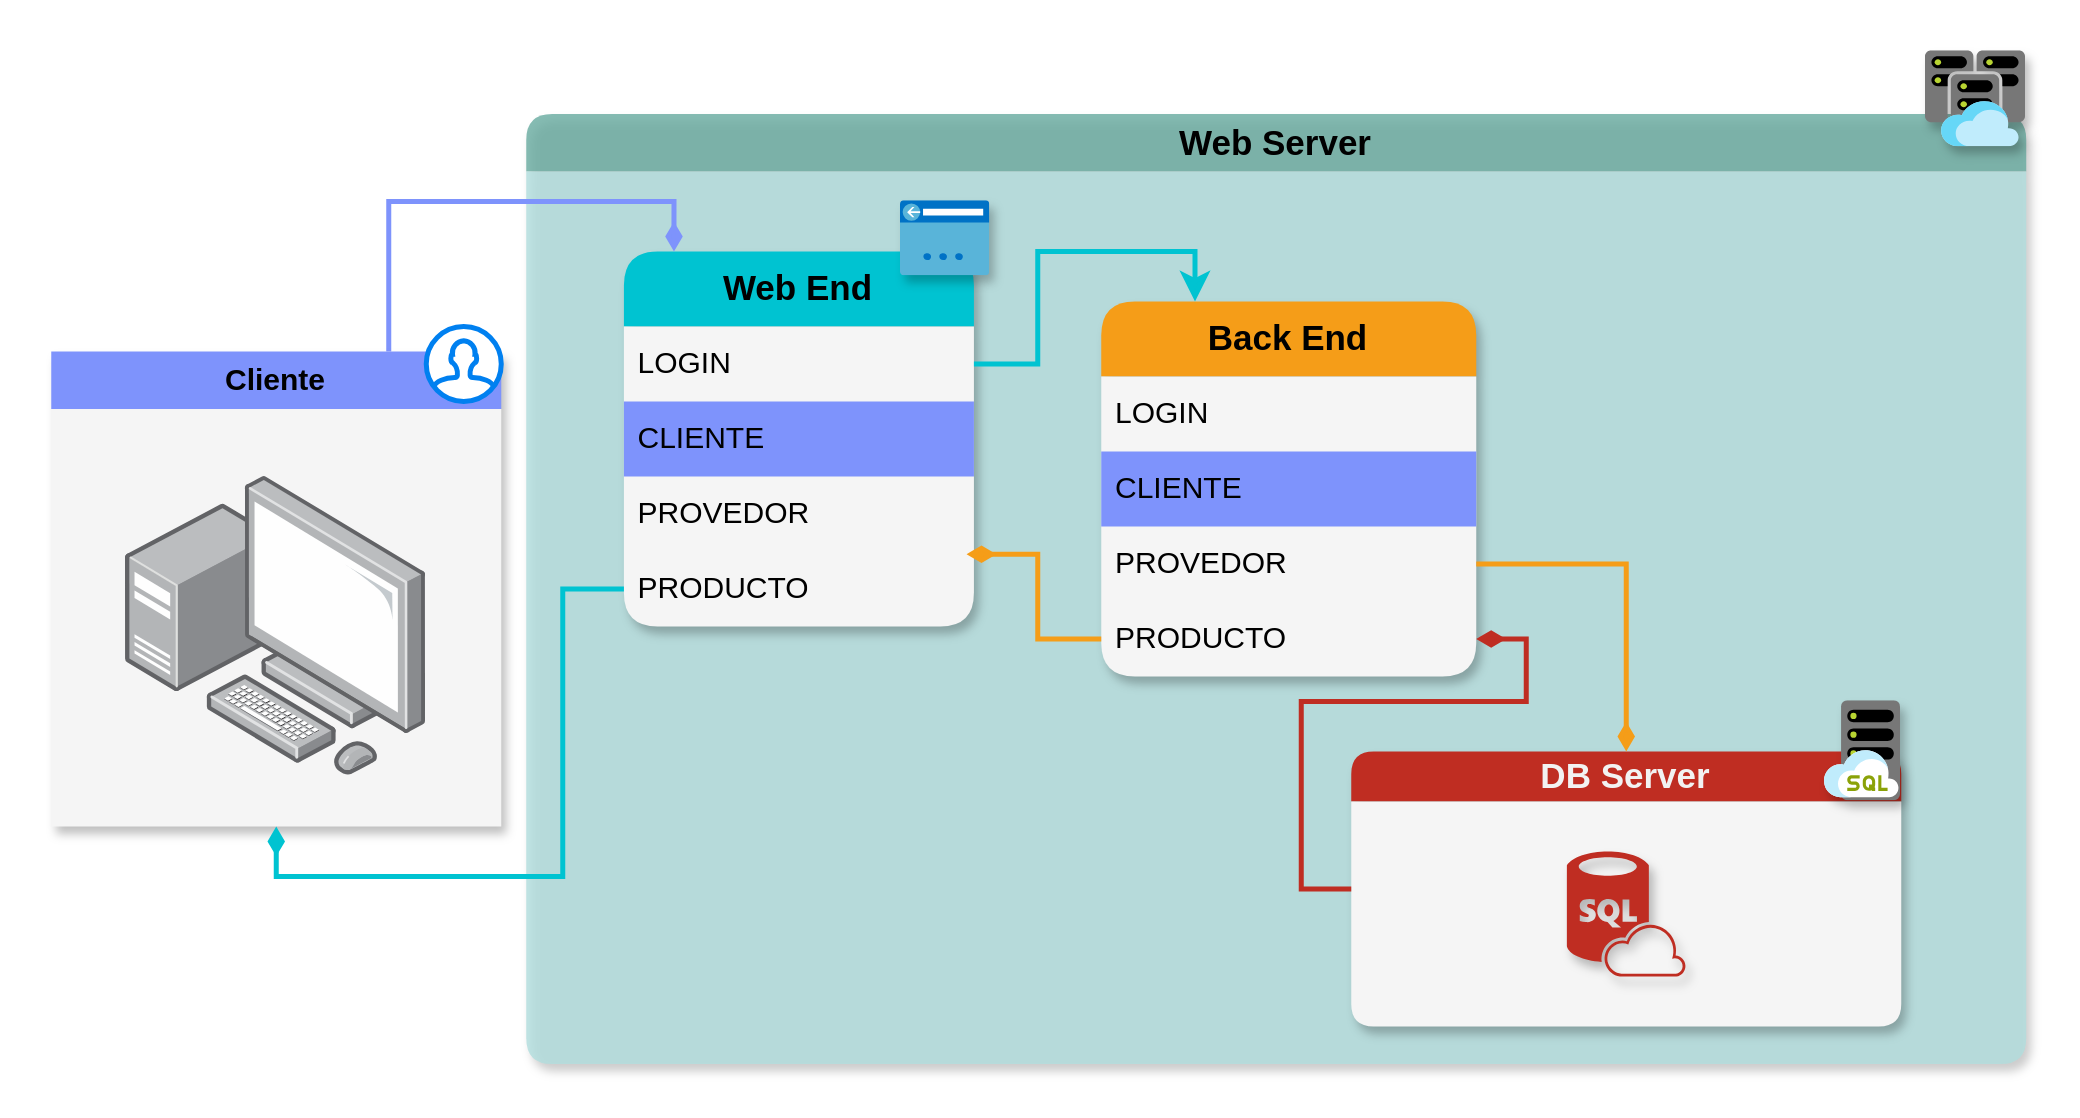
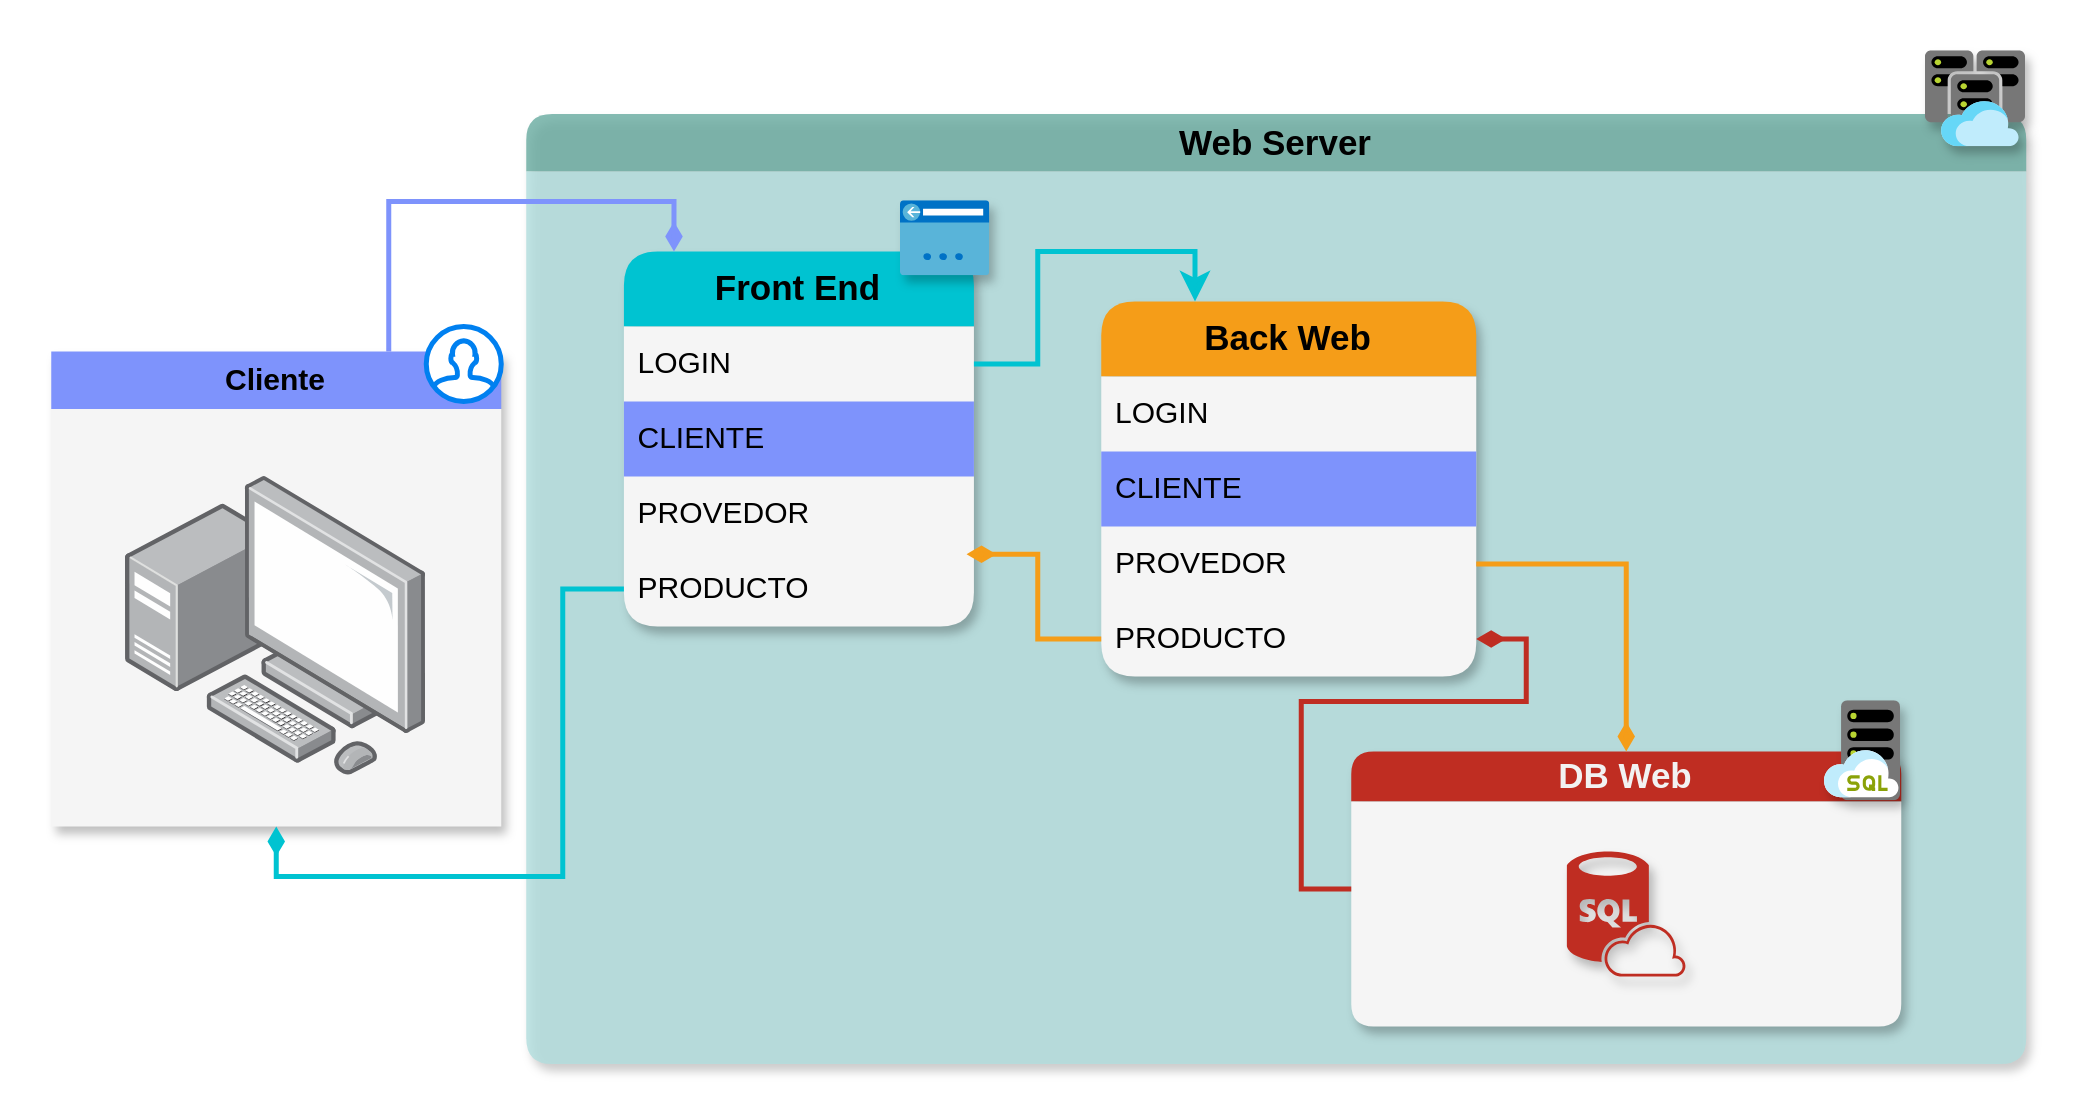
node "Web End": label "Web End" -> "Front End"
node "Back End": label "Back End" -> "Back Web"
node "DB Server": label "DB Server" -> "DB Web"
